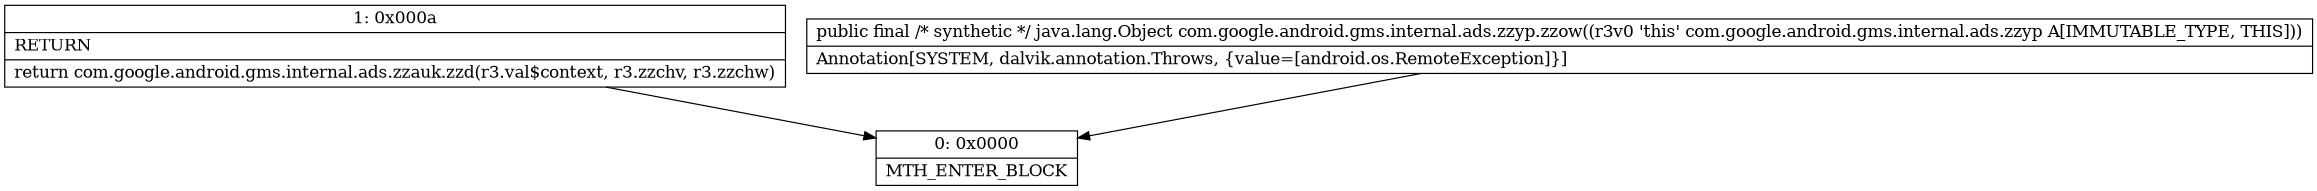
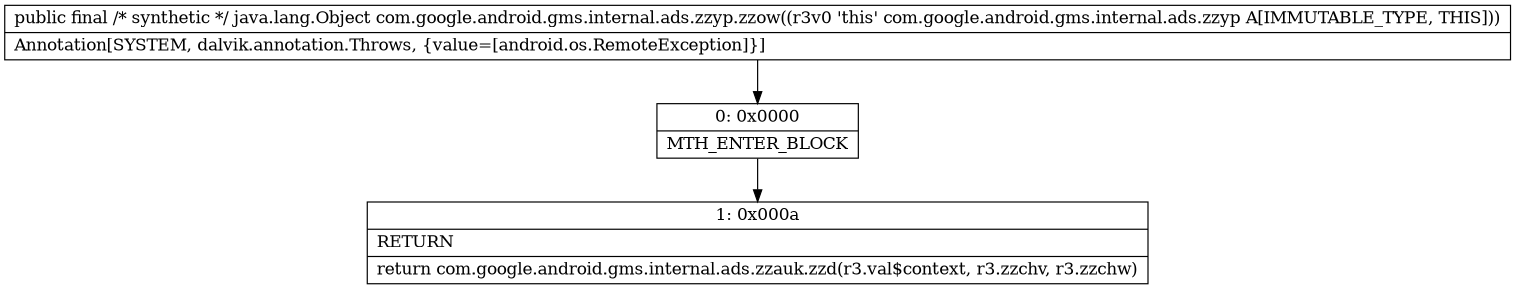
edge "1: 0x000a" -> "0: 0x0000": reversed
